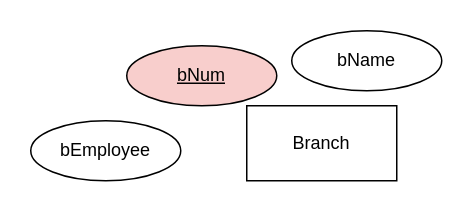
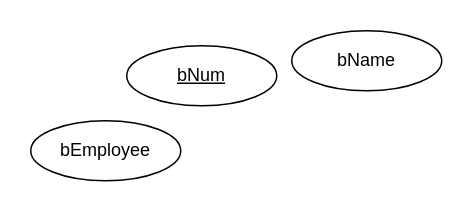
node "bNum": fillcolor #f8cecc -> #ffffff
node "Branch": removed
